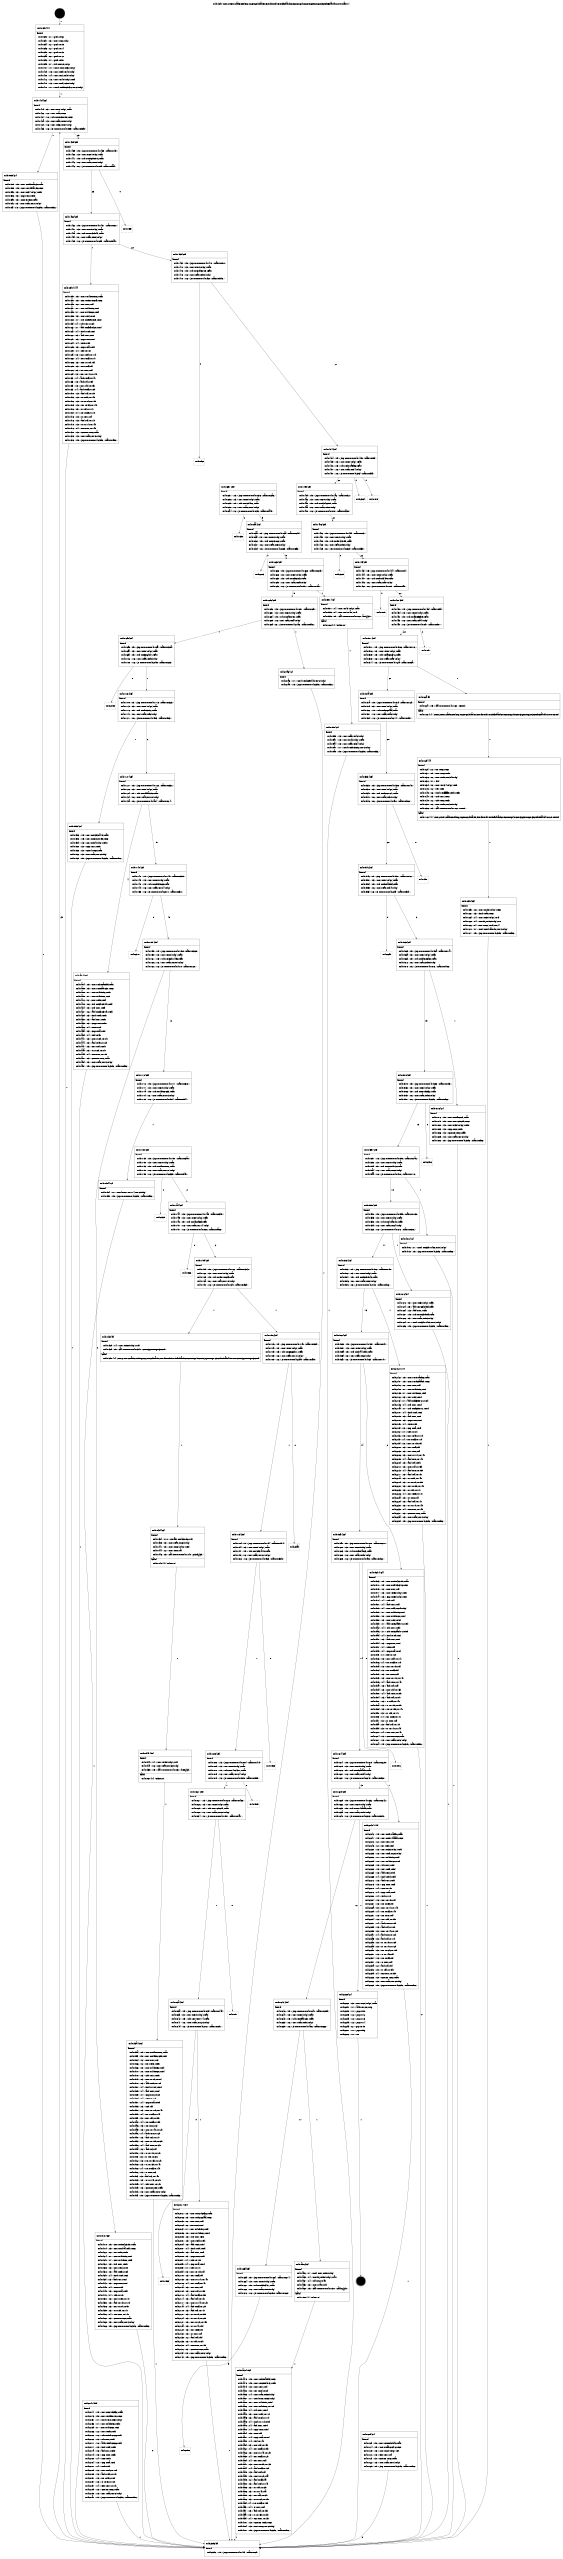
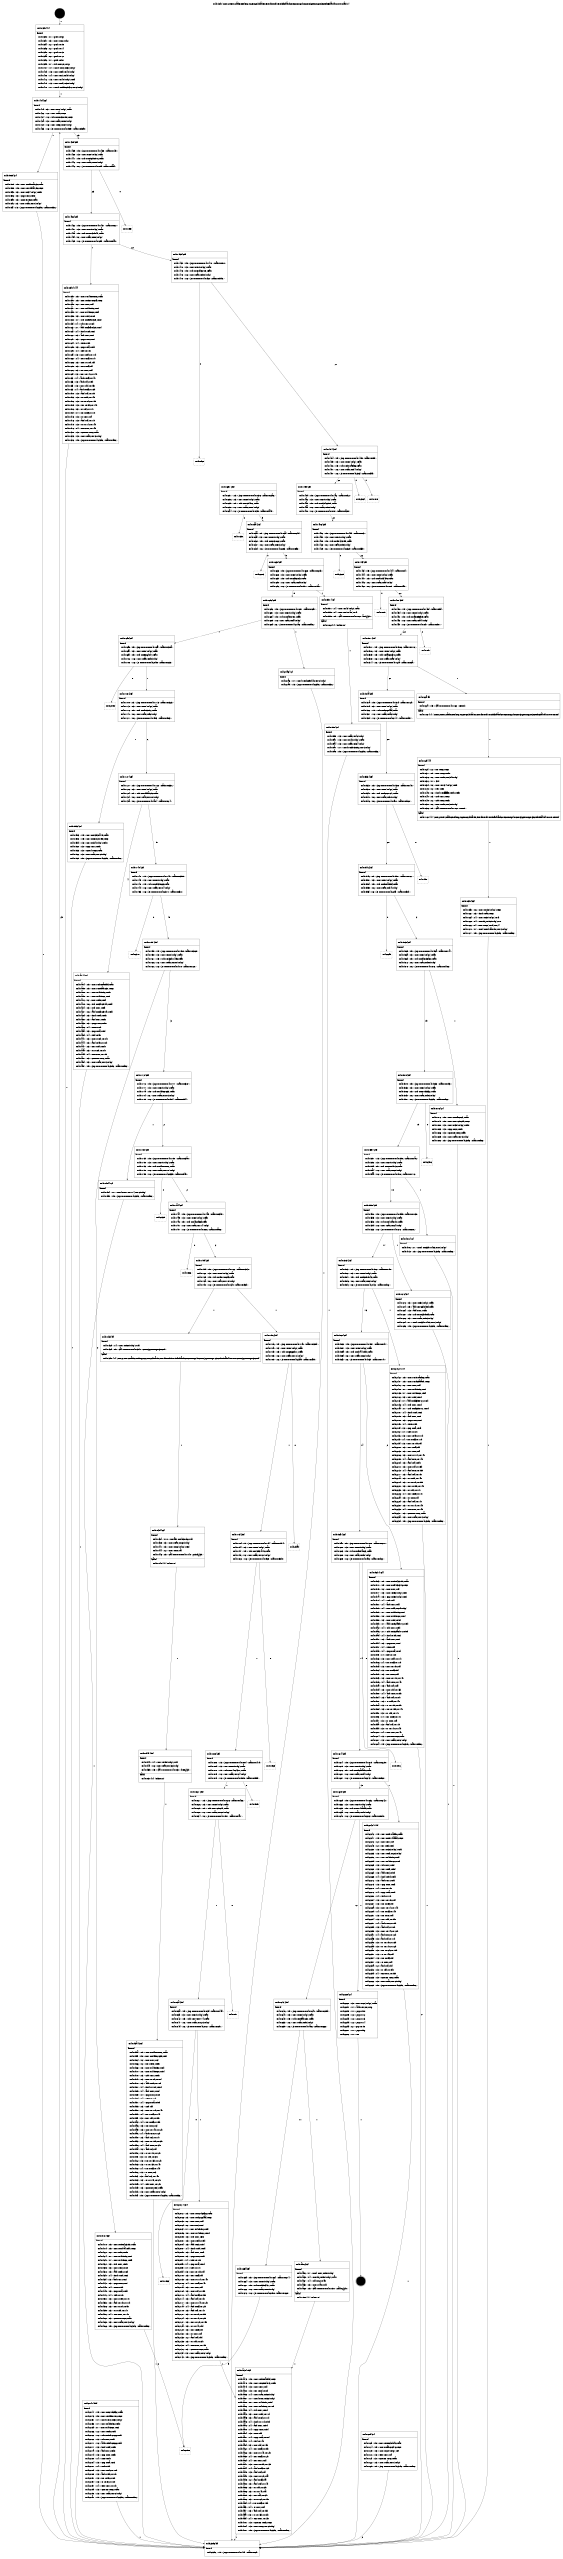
edge "0x401772 [25]" -> "0x40178b [25]": added, label "2"
edge "0x4020c1 [134]" -> "0x4023d6 [5]": now "0x4020c1 [134]" -> "0x401a73 [153]"
edge "0x401b18 [83]" -> "0x4023d6 [5]": now "0x401b18 [83]" -> "0x402058"
